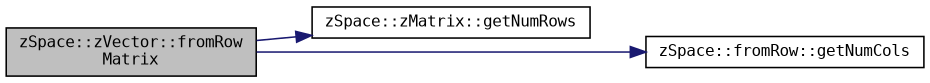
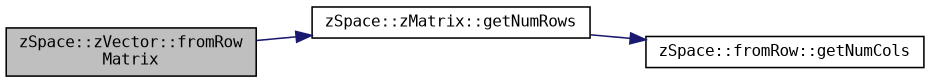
edge "zSpace::zVector::fromRow Matrix" -> "zSpace::fromRow::getNumCols": now "zSpace::zMatrix::getNumRows" -> "zSpace::fromRow::getNumCols"
